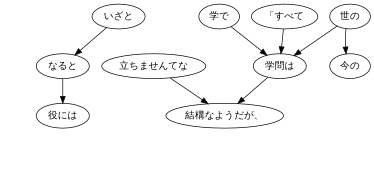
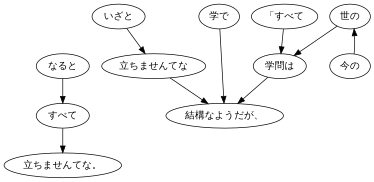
edge "世の" -> "今の": reversed
edge "いざと" -> "なると": now "いざと" -> "立ちませんてな"
edge "学で" -> "学問は": now "学で" -> "結構なようだが、"
node "役には": label "役には" -> "すべて"
node "立ちませんてな。": added
